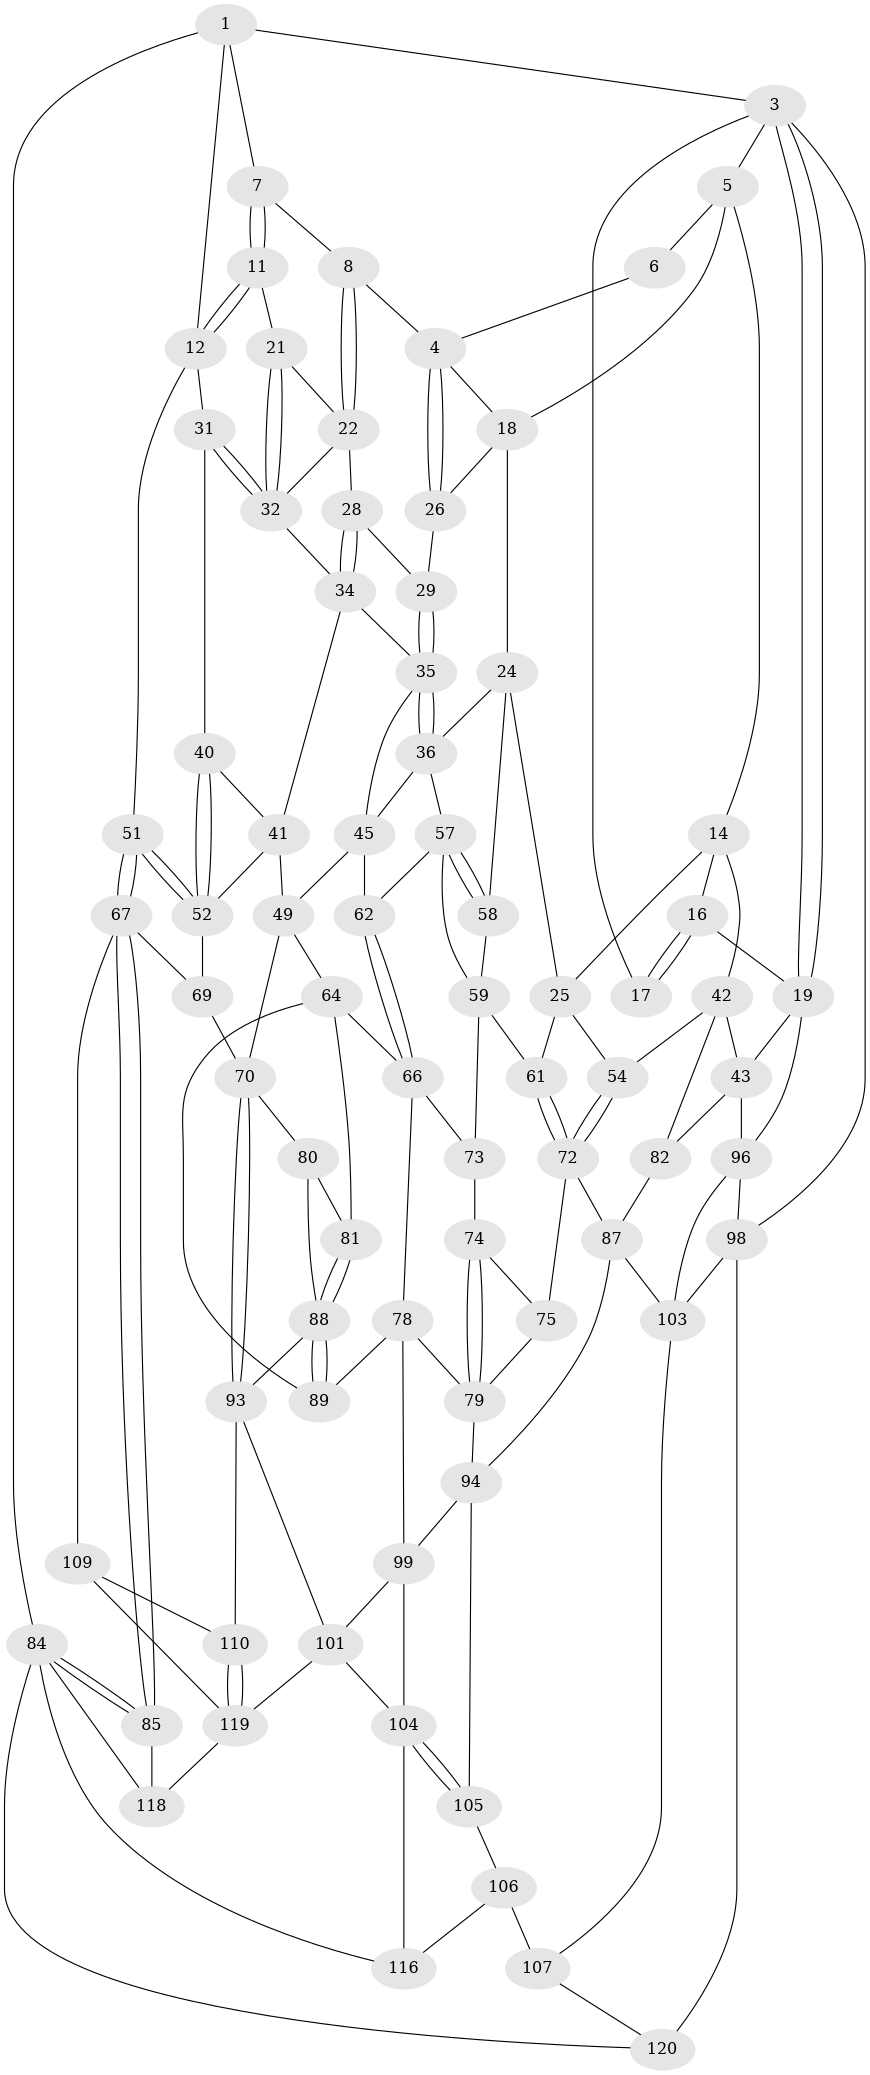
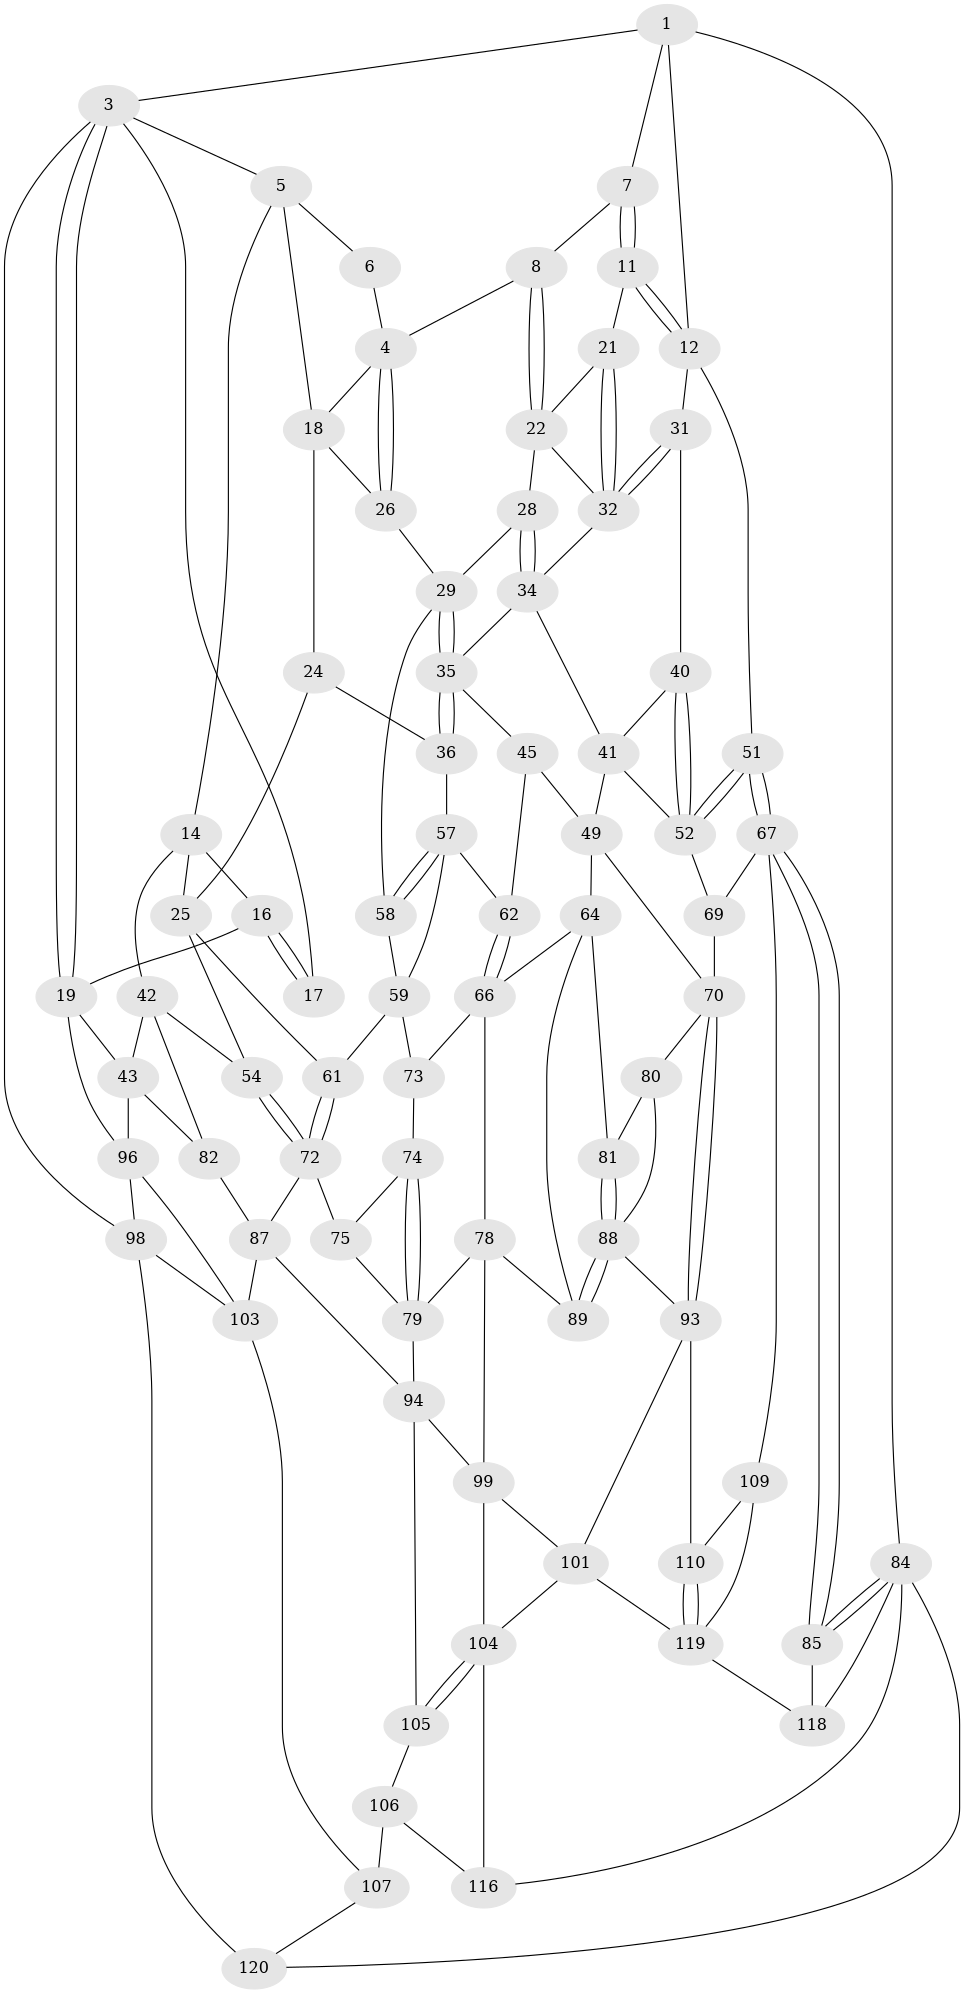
edge "36" -- "45": removed
edge "24" -- "58": now "29" -- "58"
